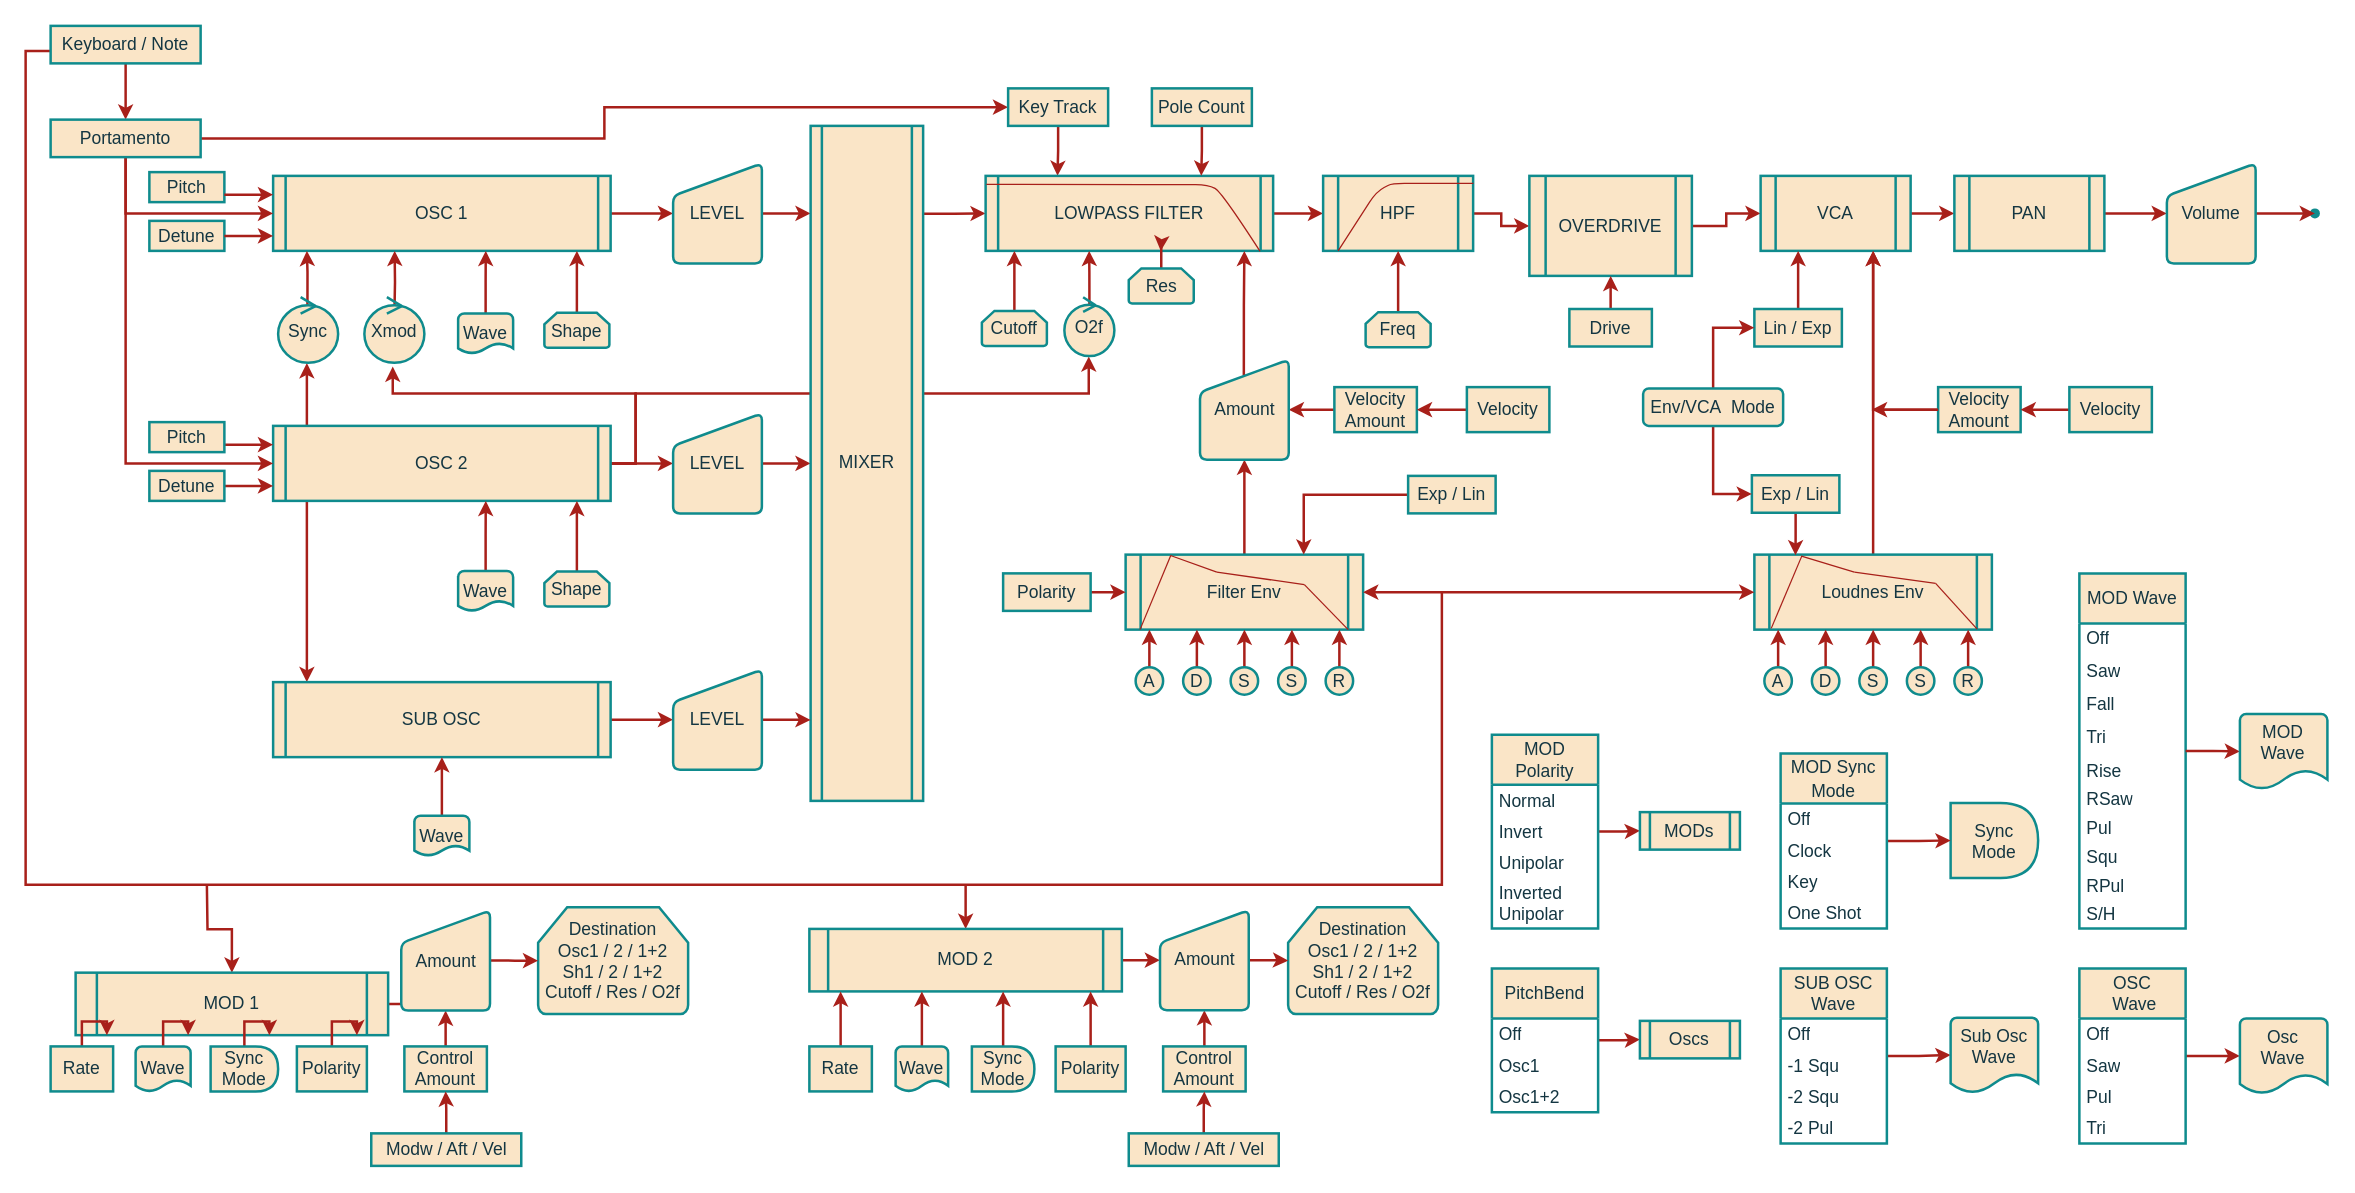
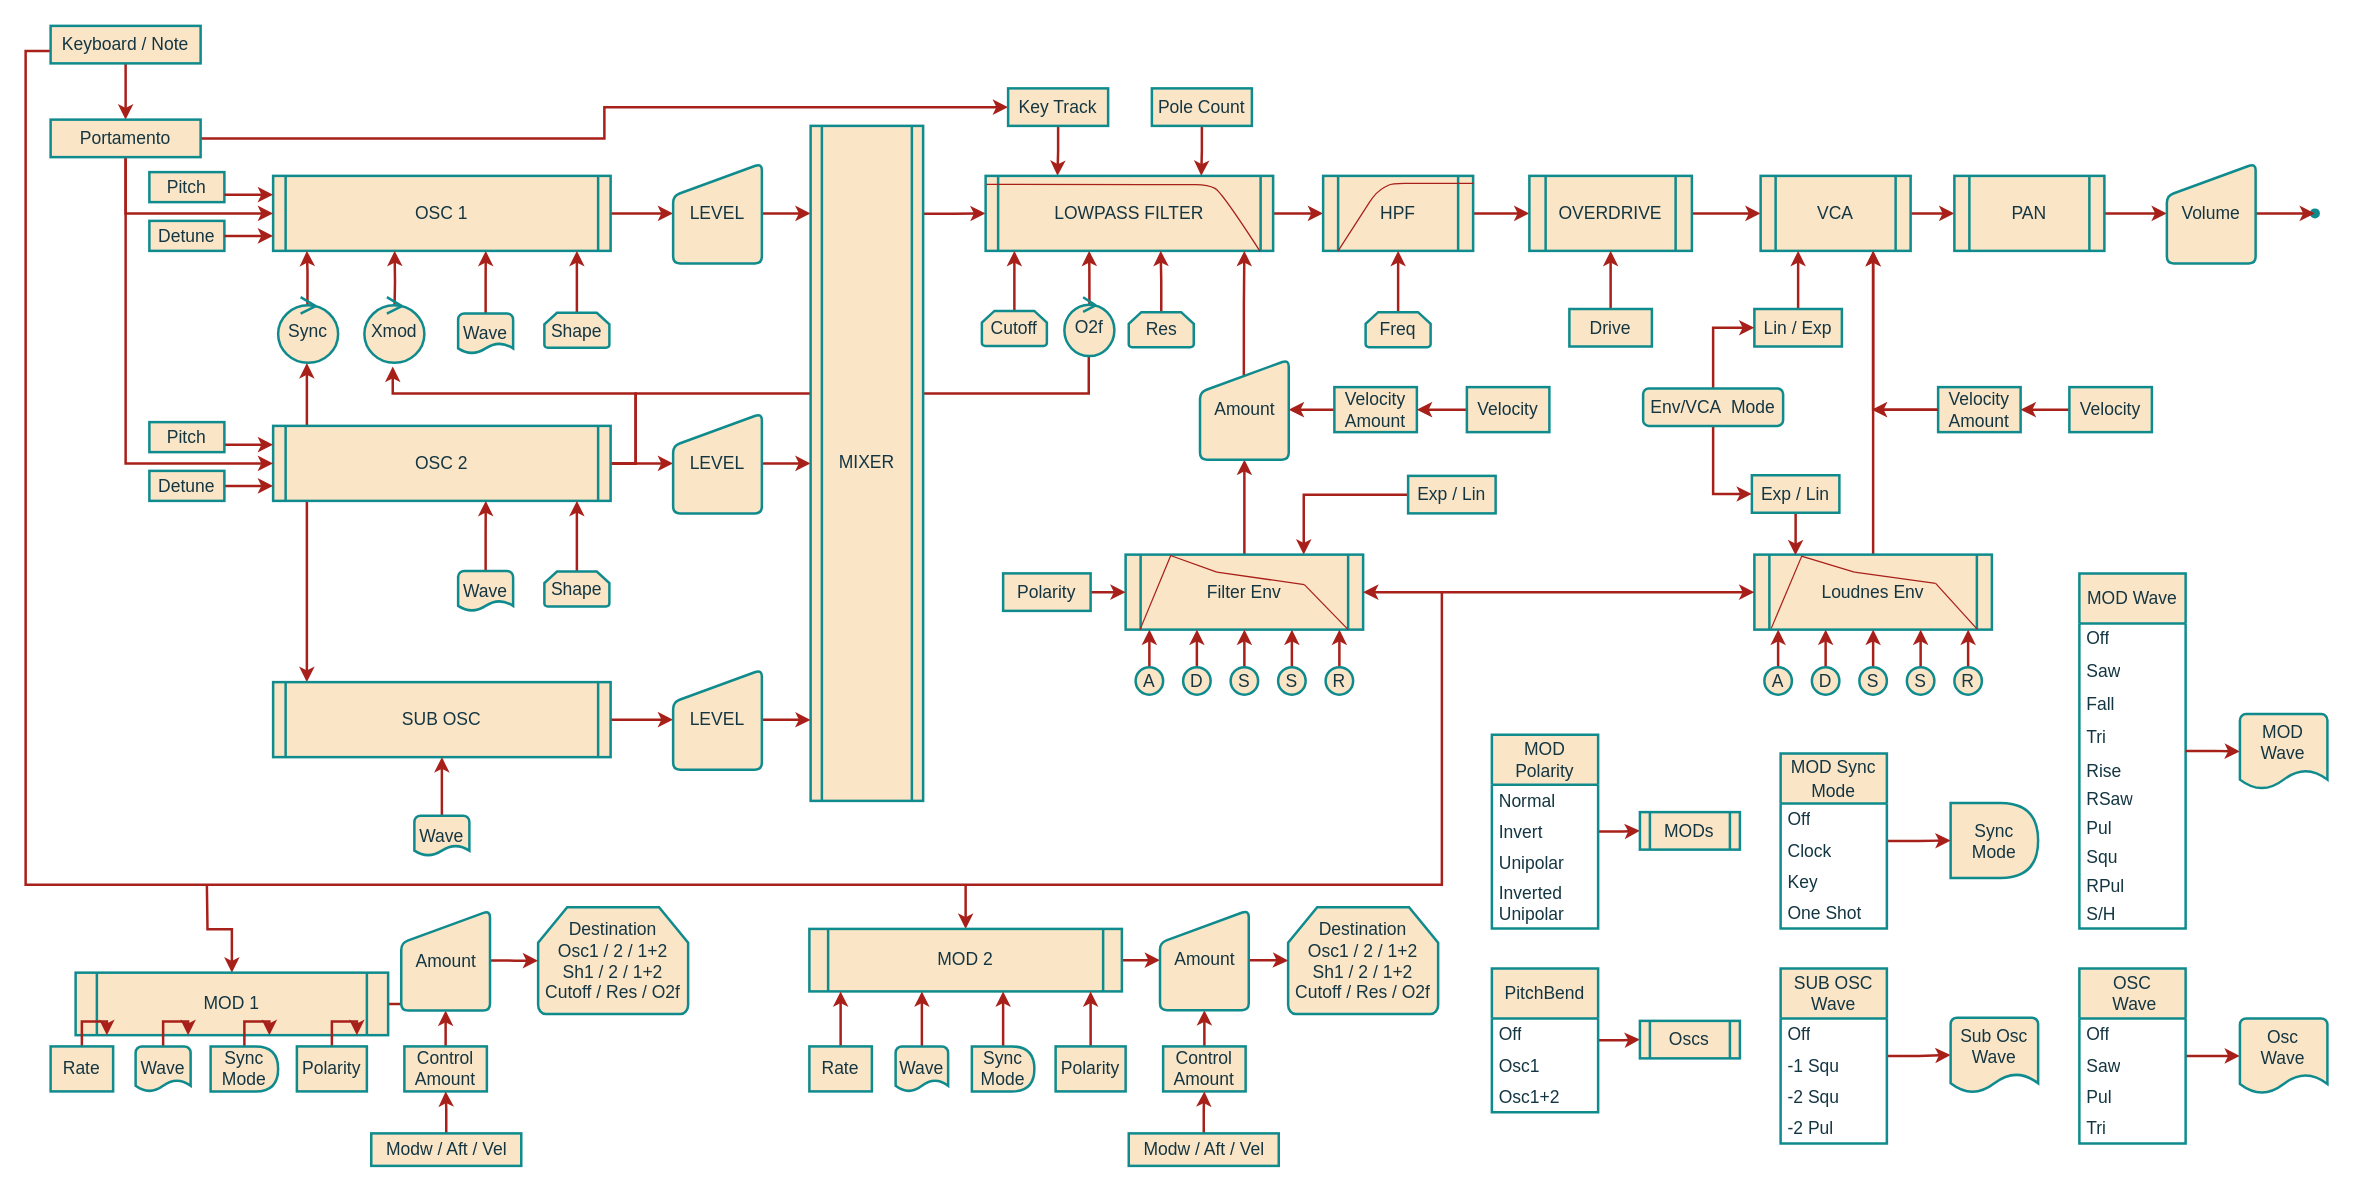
node "OVERDRIVE": size 163x100 -> 163x75
node "Res": moved (1161, 286) -> (1161, 329)
edge "OSC 2" -> "O2f": arrowhead classic -> none
